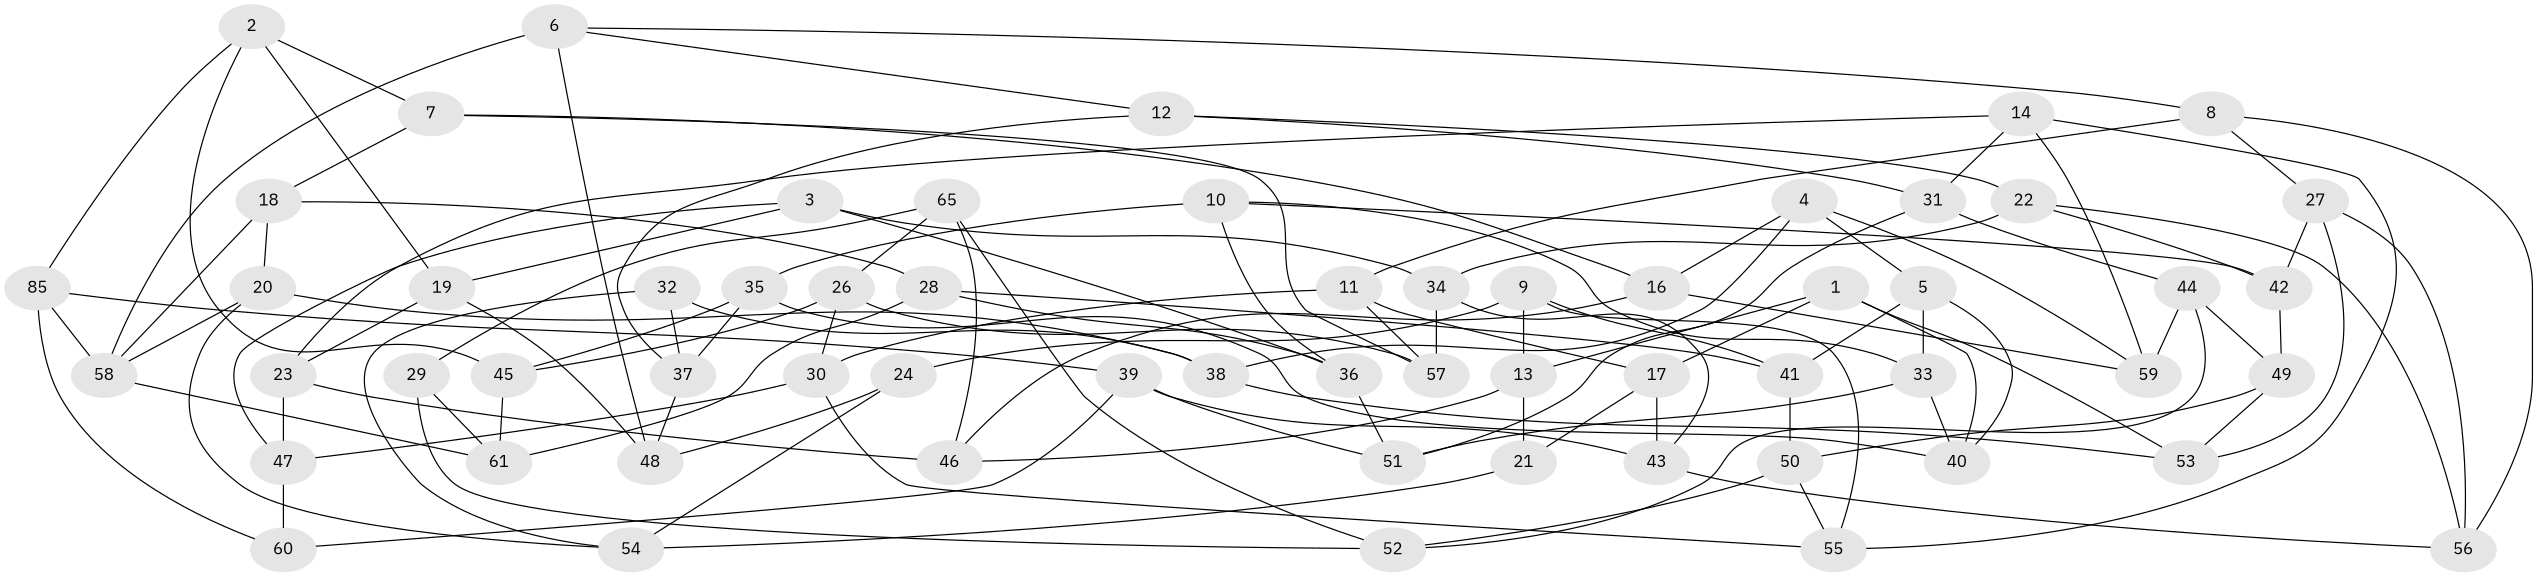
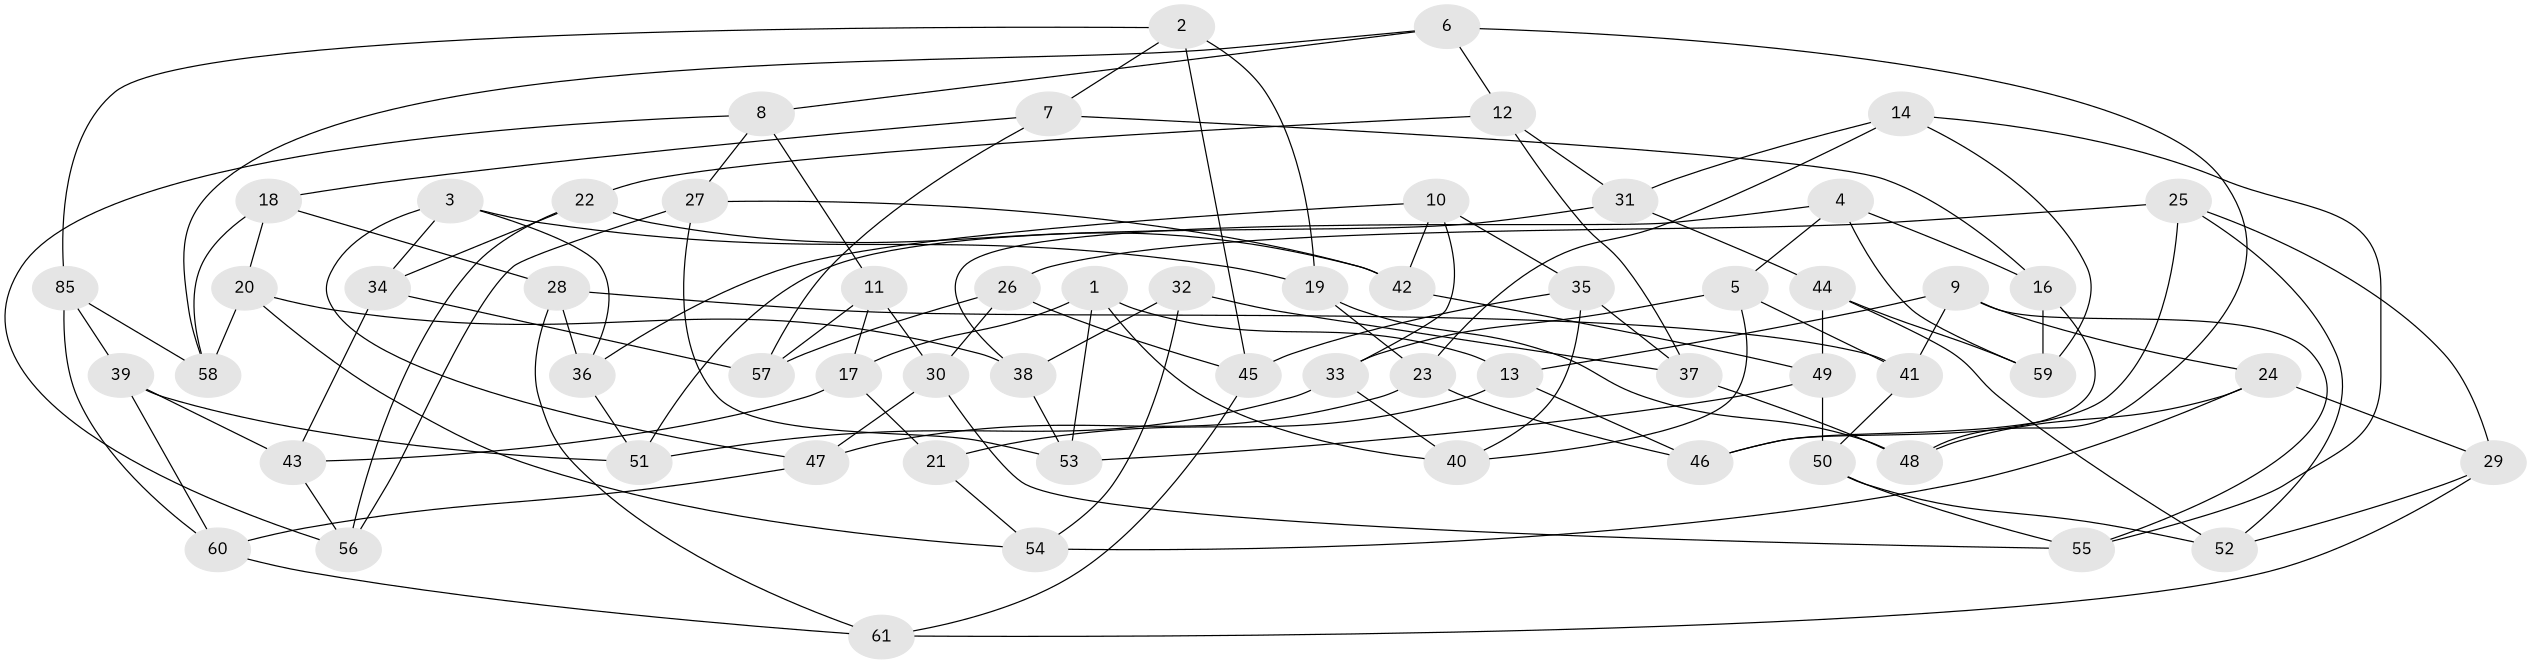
node "65": label "65" -> "25"
edge "58" -- "61": now "60" -- "61"
edge "24" -- "29": added
